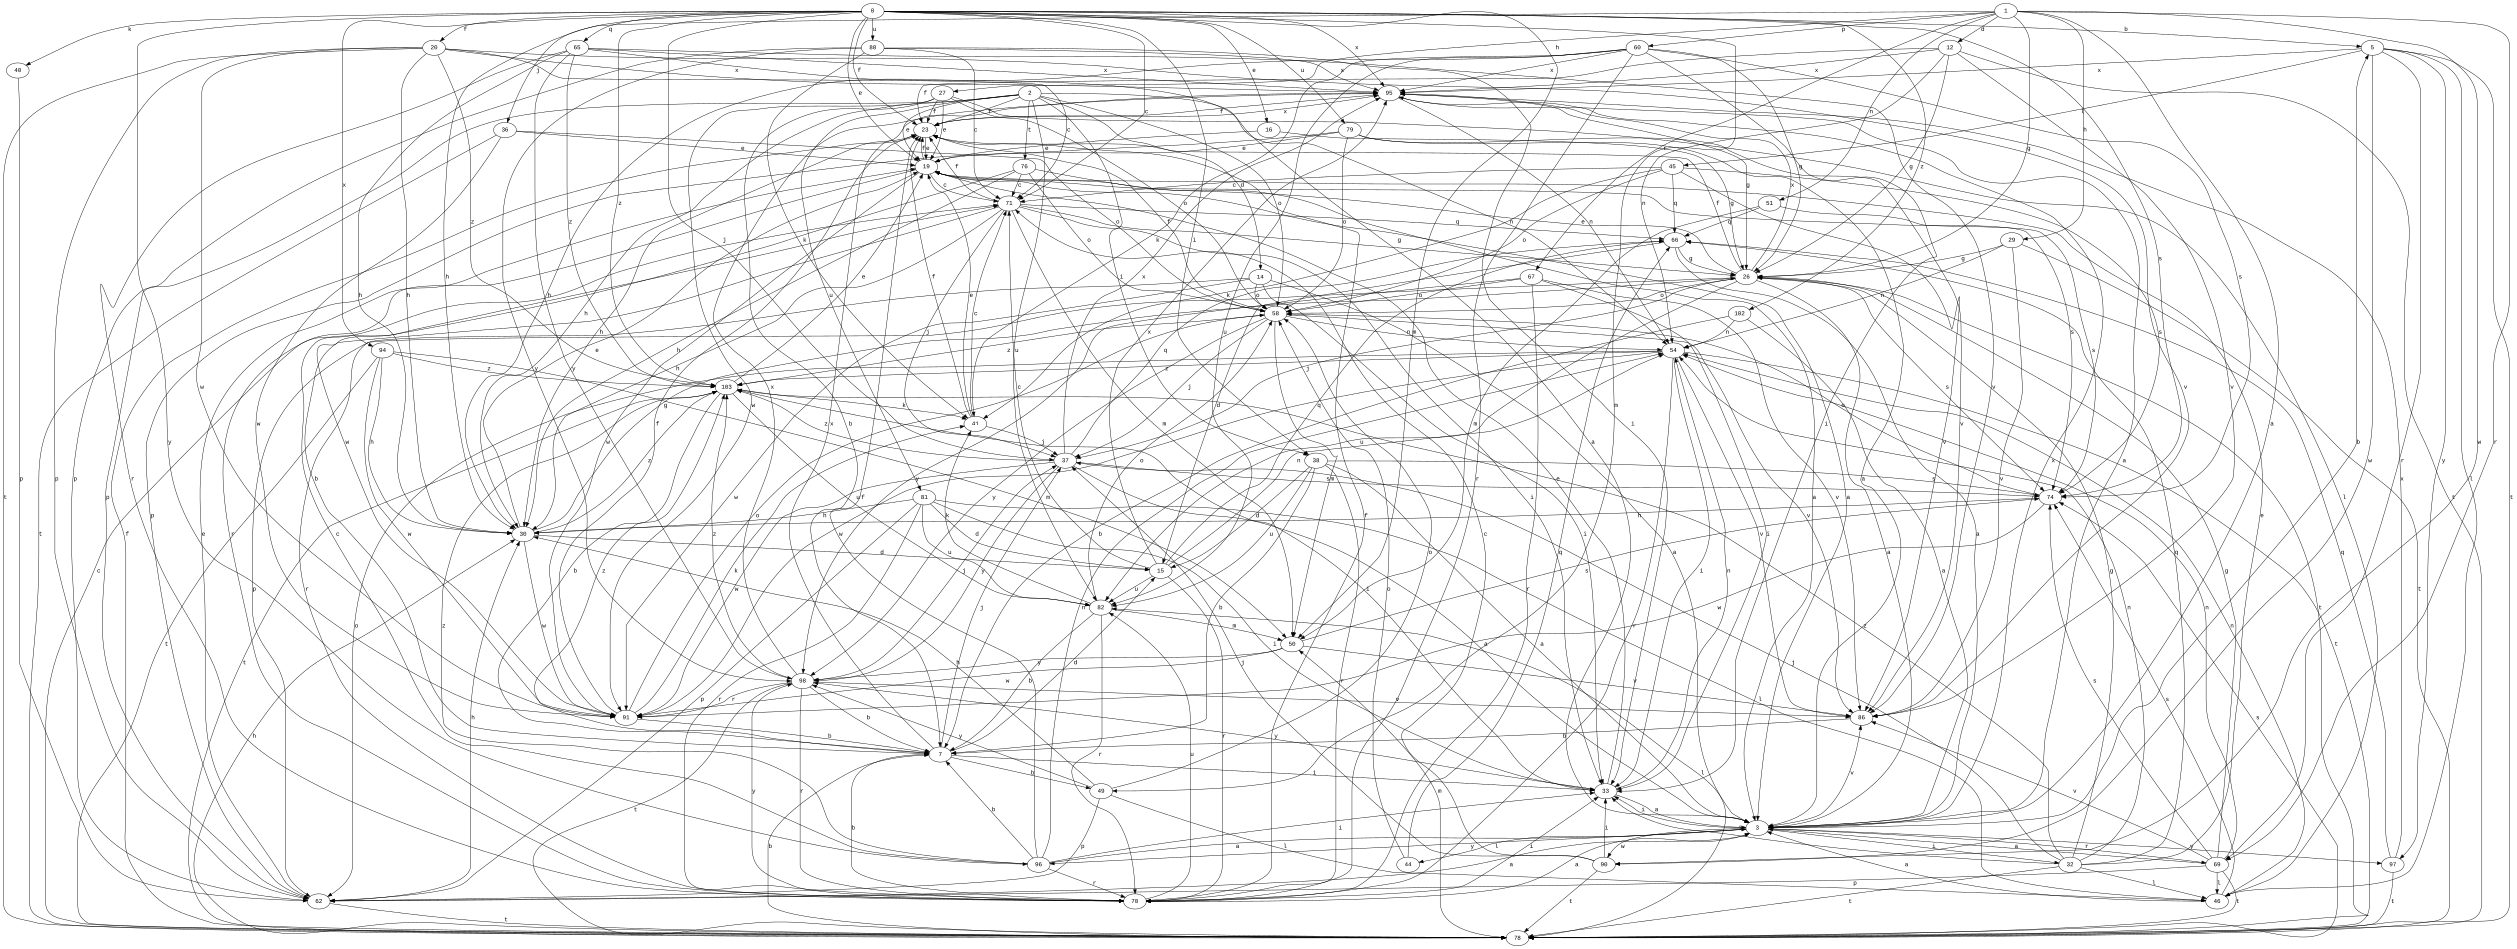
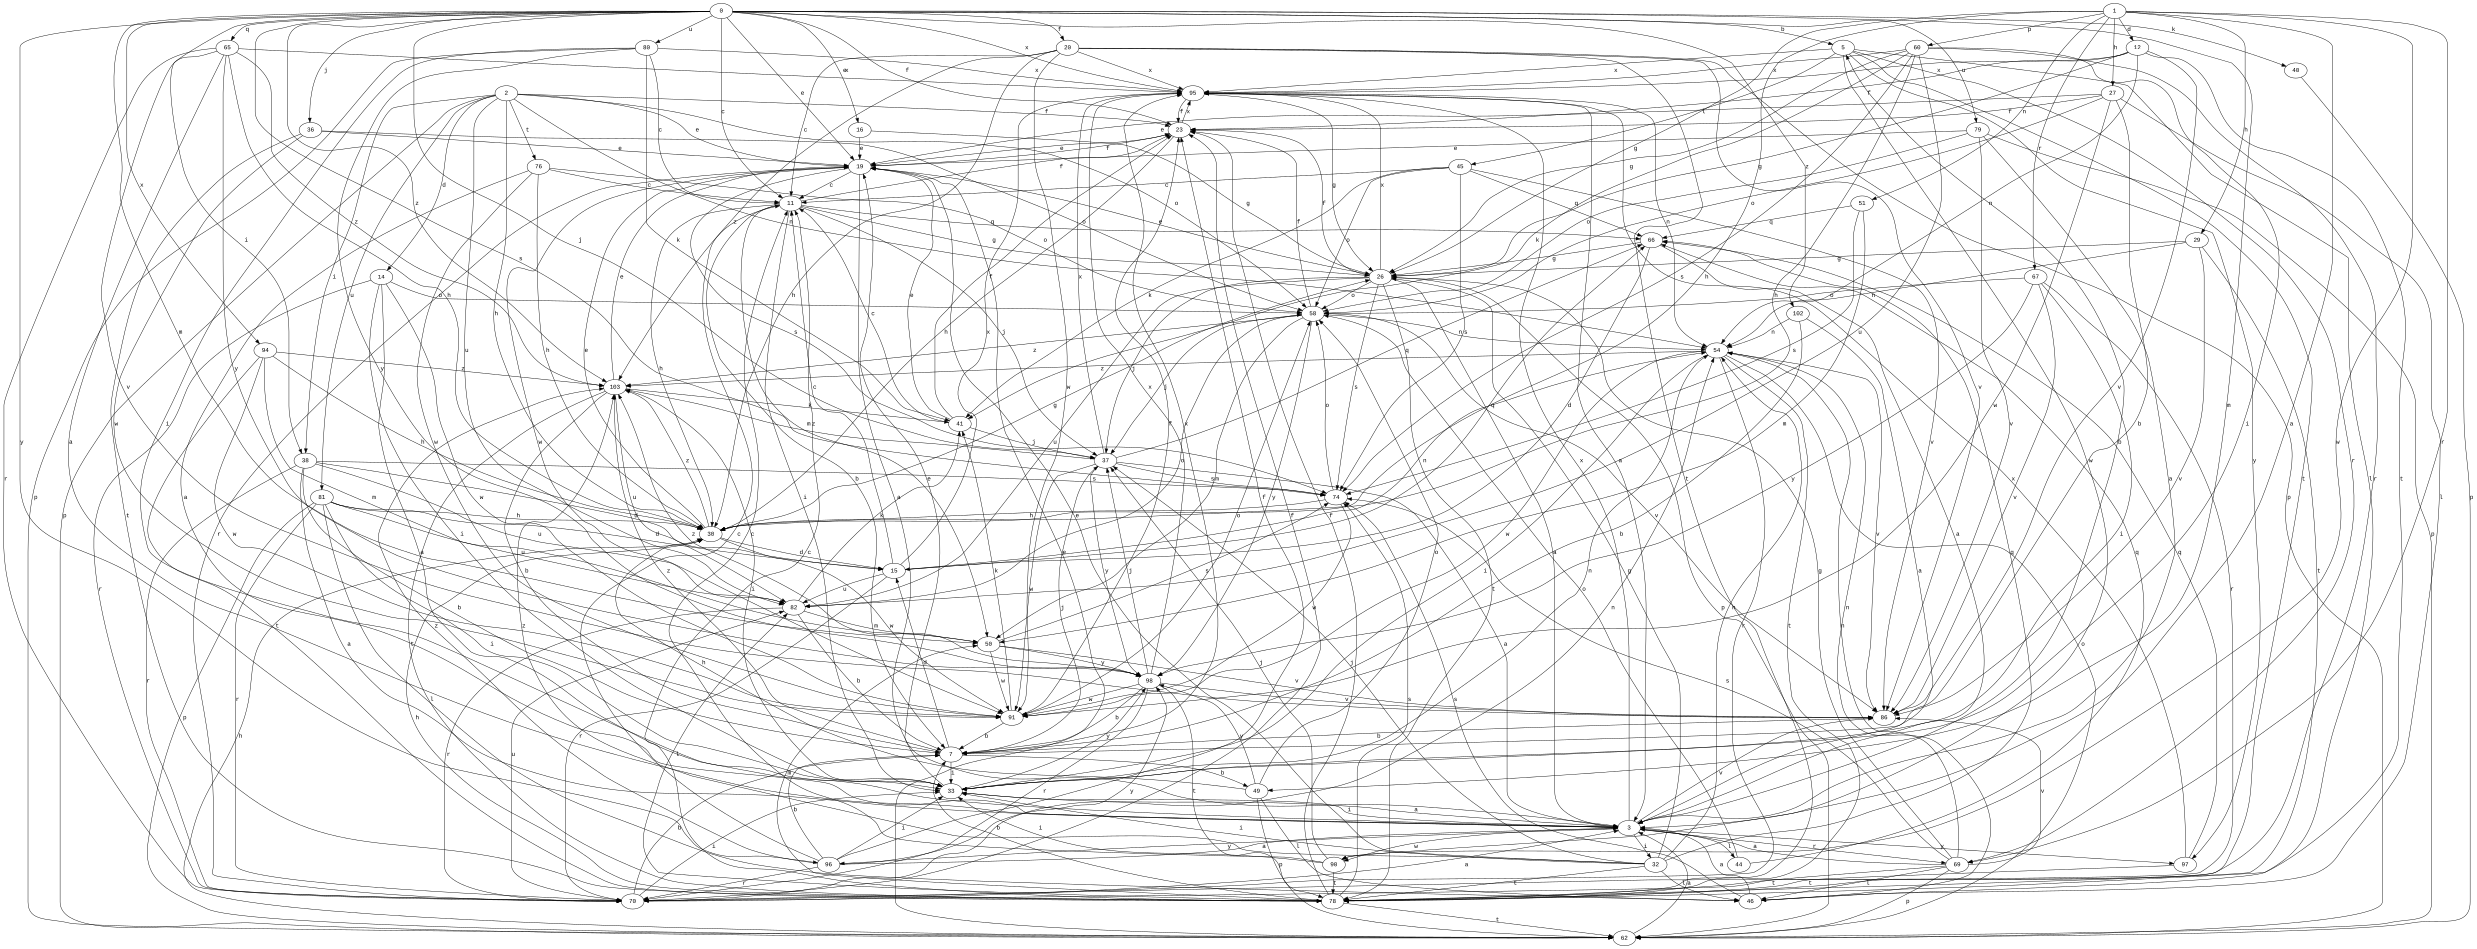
node "71": label "71" -> "11"
edge "98" -> "91": label "r" -> "w"
edge "62" -> "78": reversed
